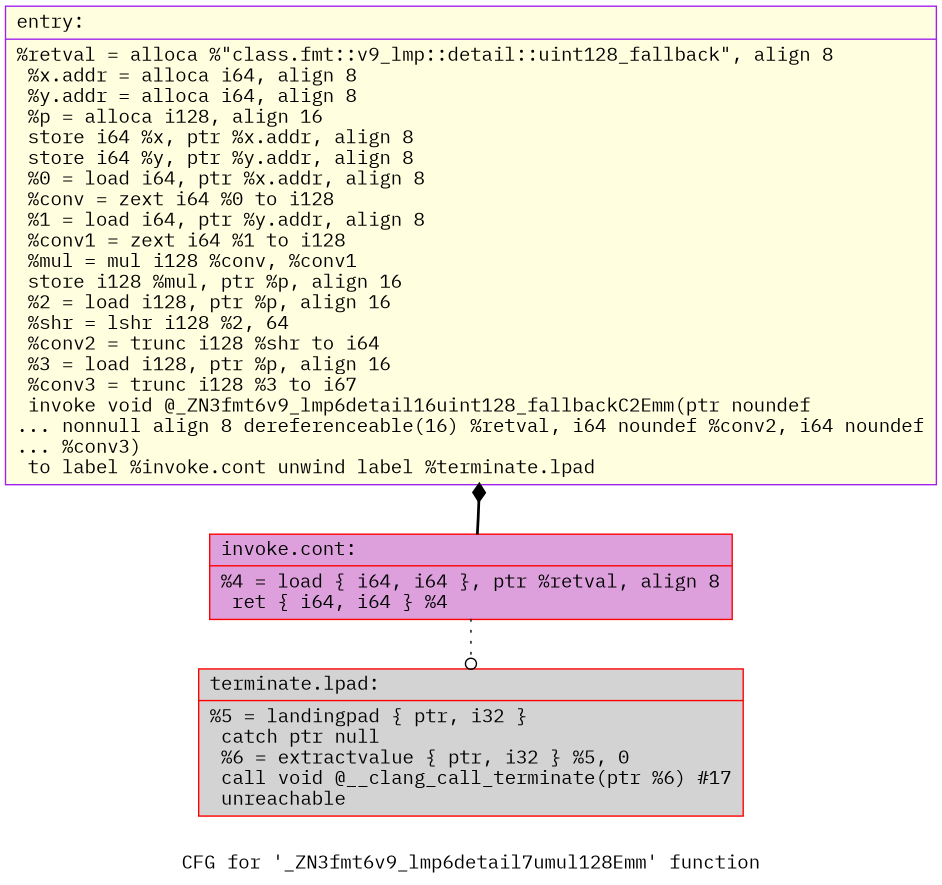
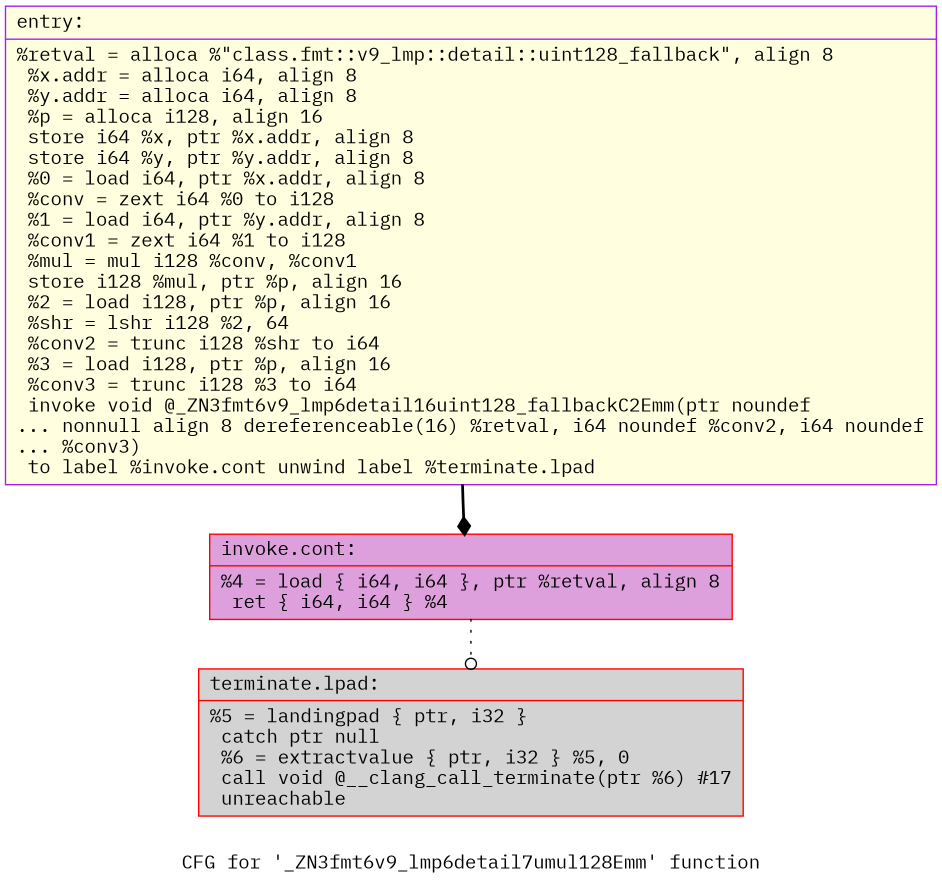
node "entry:": text "%conv3 = trunc i128 %3 to i67" -> "%conv3 = trunc i128 %3 to i64"
edge "invoke.cont:" -> "entry:": reversed
